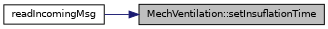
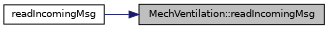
node "MechVentilation::setInsuflationTime": label "MechVentilation::setInsuflationTime" -> "MechVentilation::readIncomingMsg"
